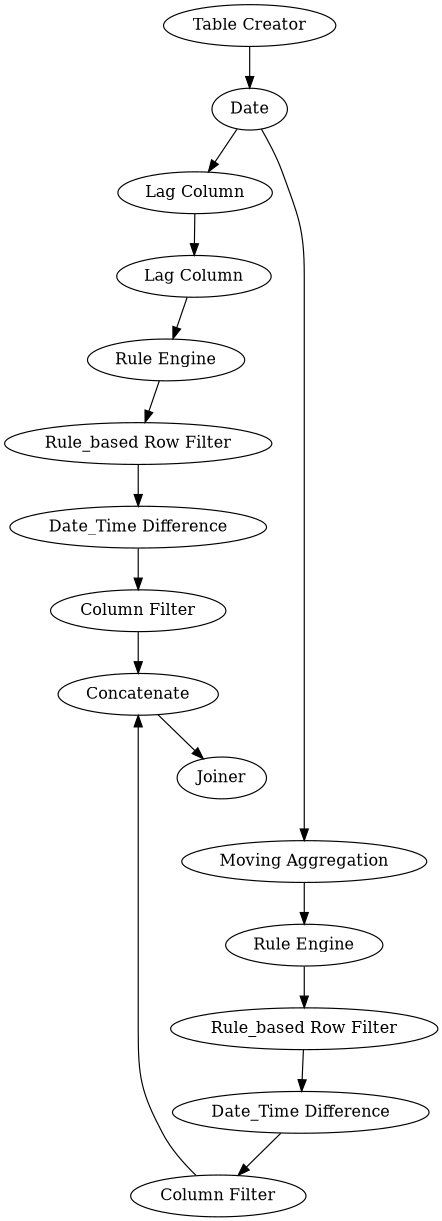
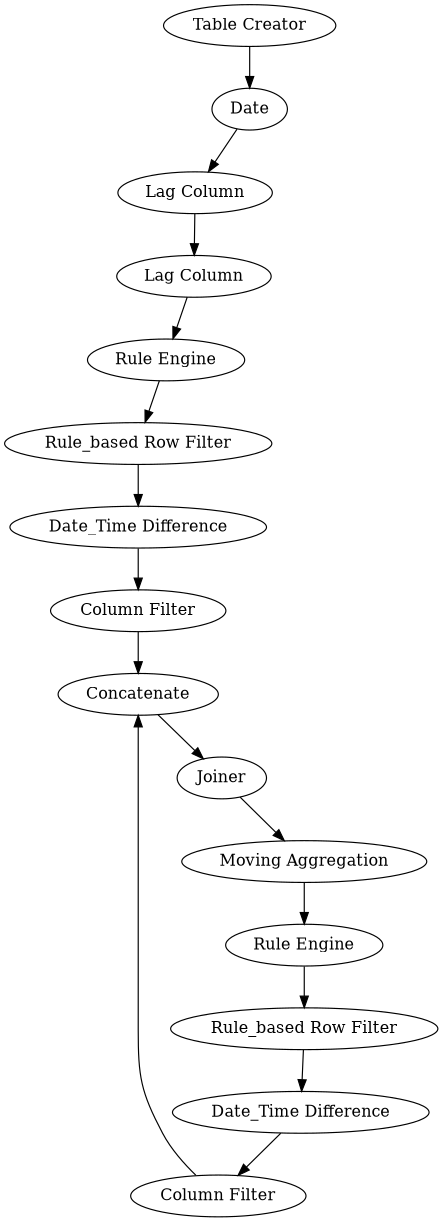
edge "Date" -> "Moving Aggregation": now "Joiner" -> "Moving Aggregation"
